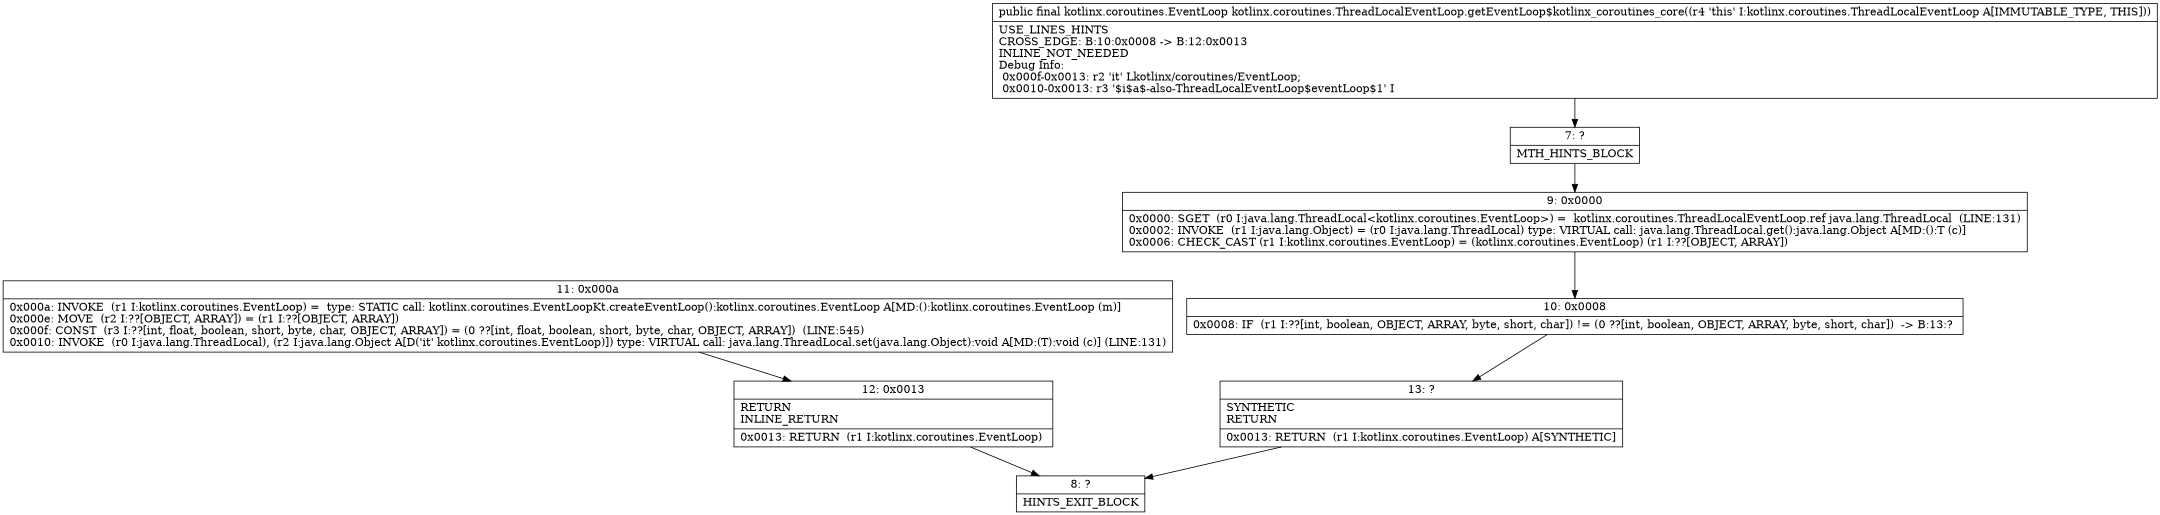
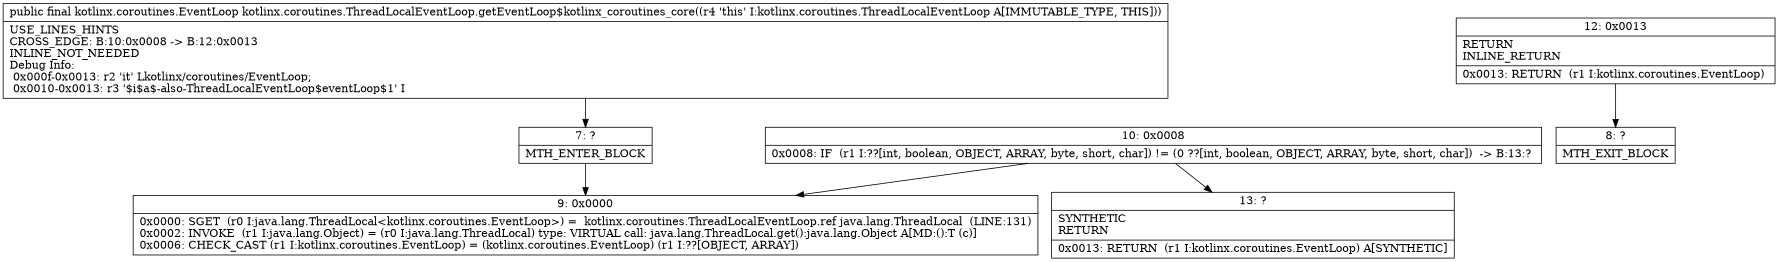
node "7: ?": text "MTH_HINTS_BLOCK" -> "MTH_ENTER_BLOCK"
edge "9: 0x0000" -> "10: 0x0008": reversed
node "11: 0x000a": removed
edge "13: ?" -> "8: ?": removed
node "8: ?": text "HINTS_EXIT_BLOCK" -> "MTH_EXIT_BLOCK"
